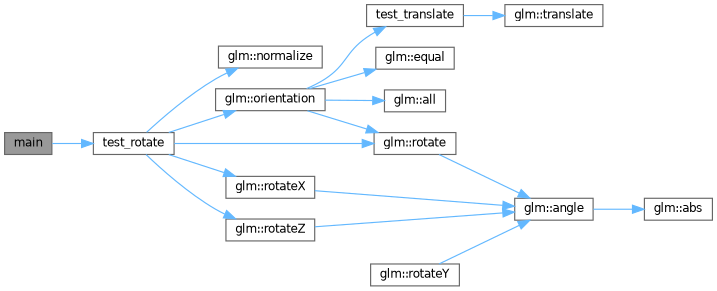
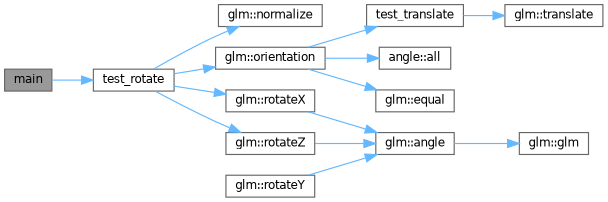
node "glm::all": label "glm::all" -> "angle::all"
node "glm::rotate": removed
node "glm::abs": label "glm::abs" -> "glm::glm"
